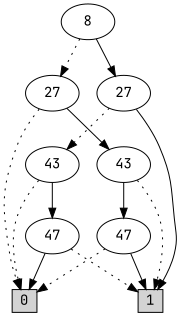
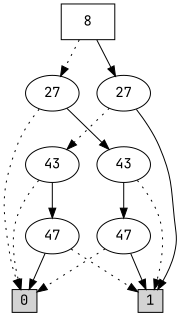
node "8": shape ellipse -> box
